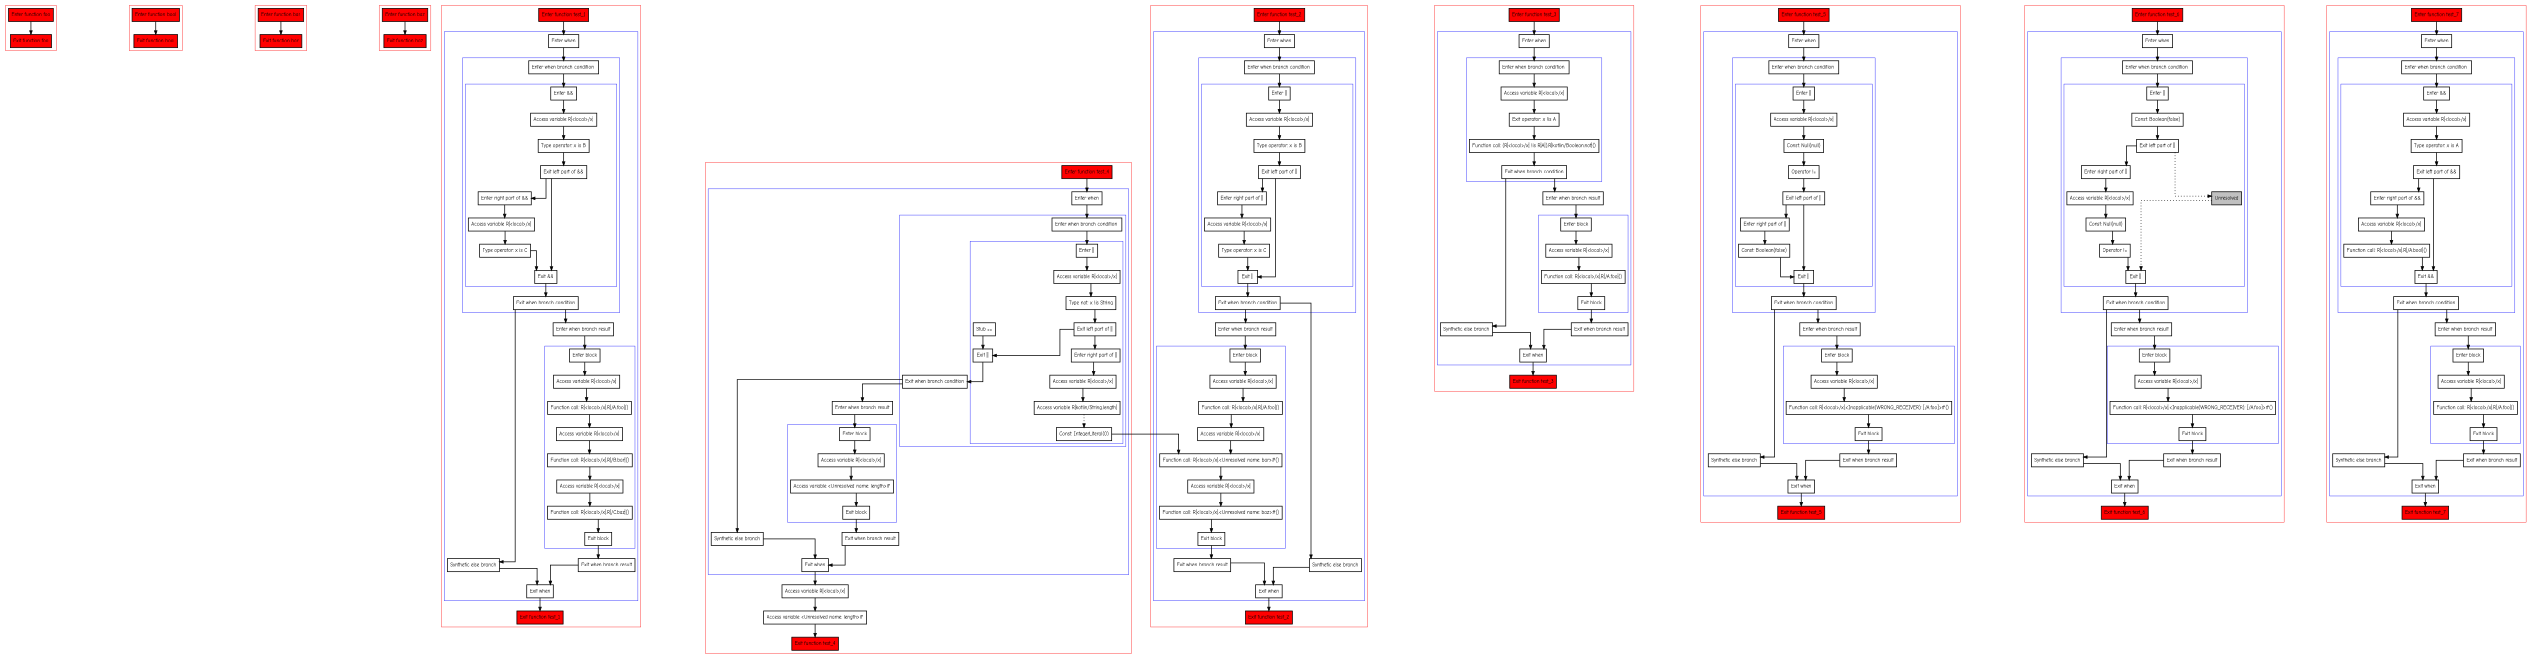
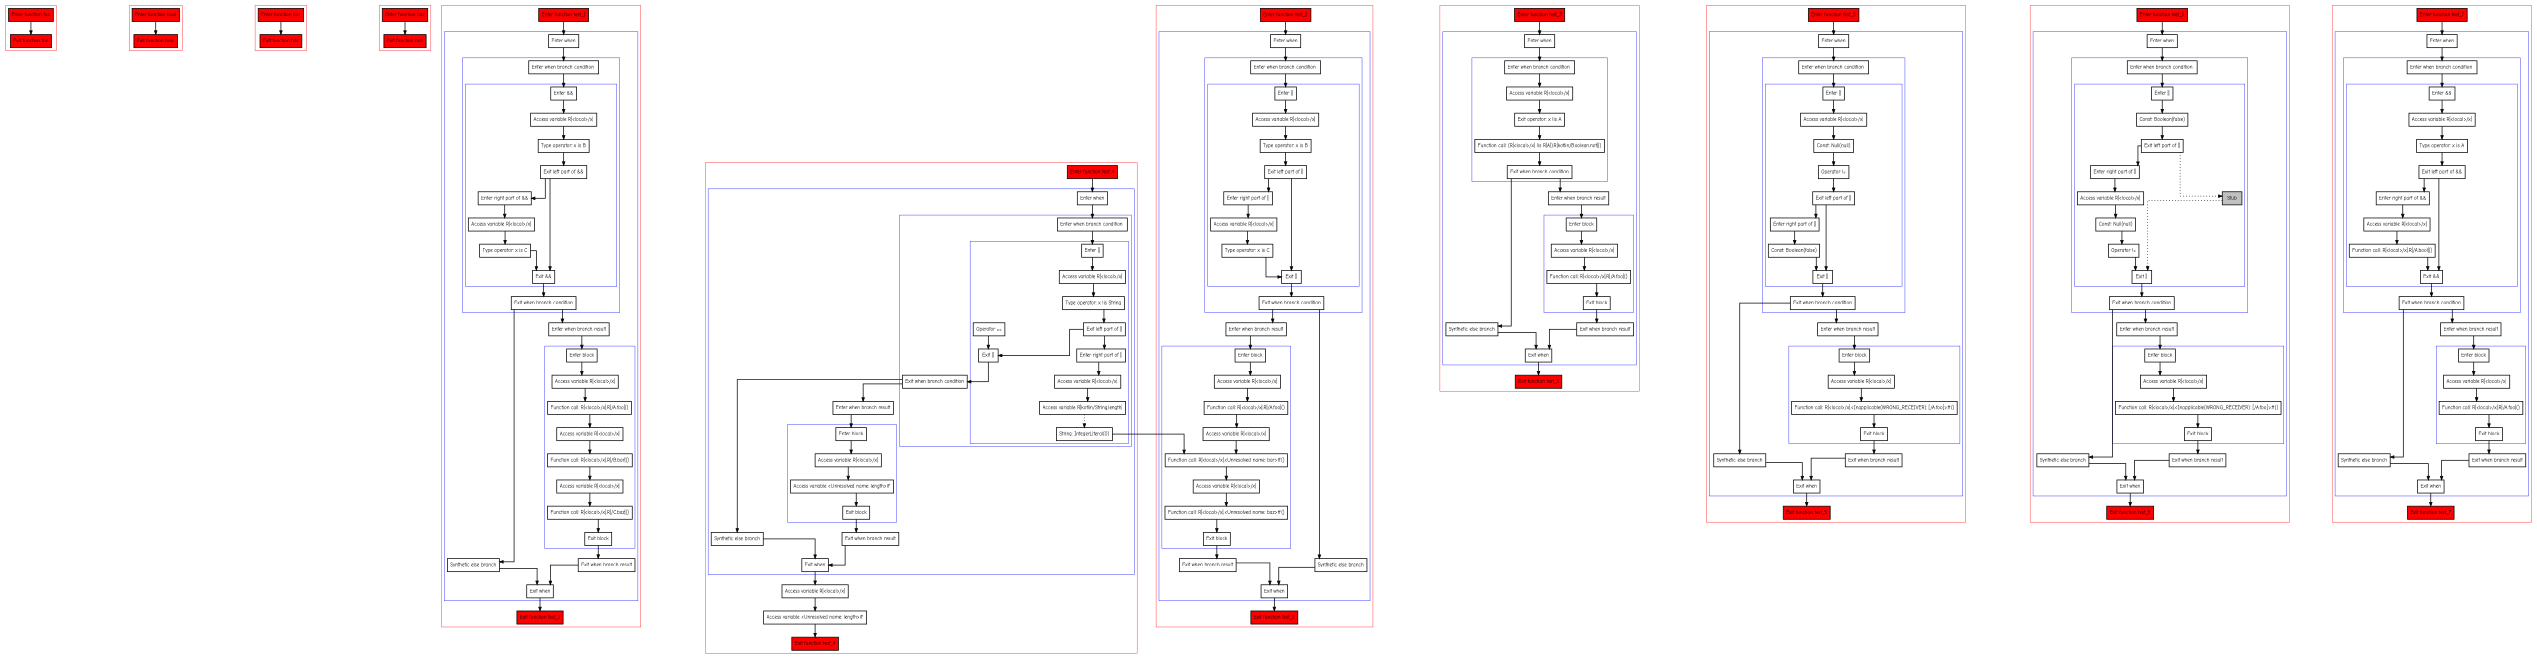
node "Unresolved": label "Unresolved" -> "Stub"
node "Type not: x !is String": label "Type not: x !is String" -> "Type operator: x !is String"
node "Stub ==": label "Stub ==" -> "Operator =="
node "Const: IntegerLiteral(0)": label "Const: IntegerLiteral(0)" -> "String: IntegerLiteral(0)"
